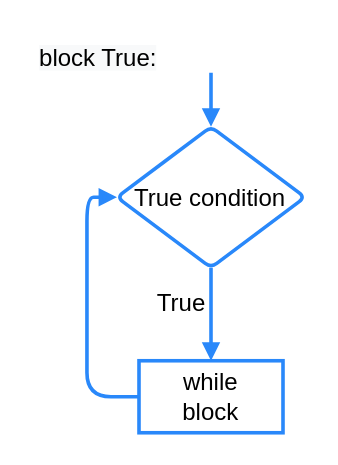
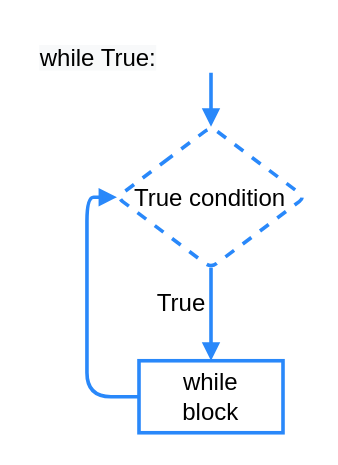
node "block True:": label "block True:" -> "while True:"
node "True condition": style solid -> dashed
